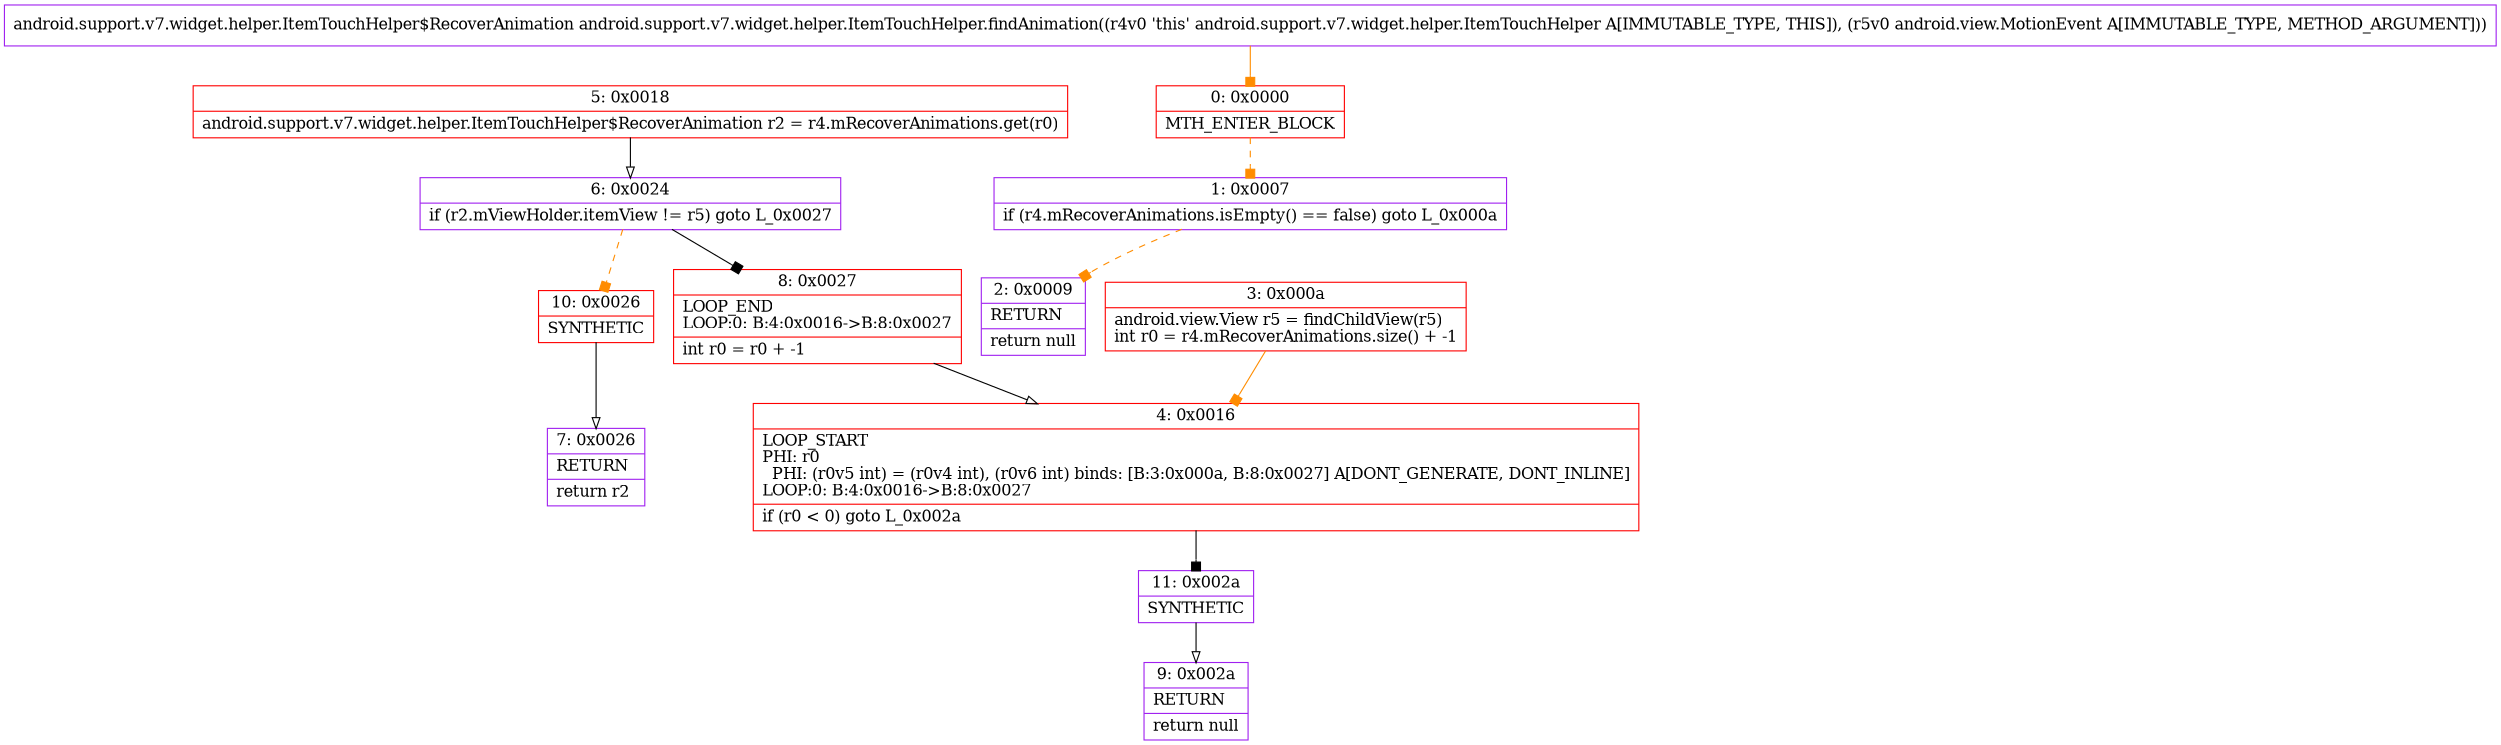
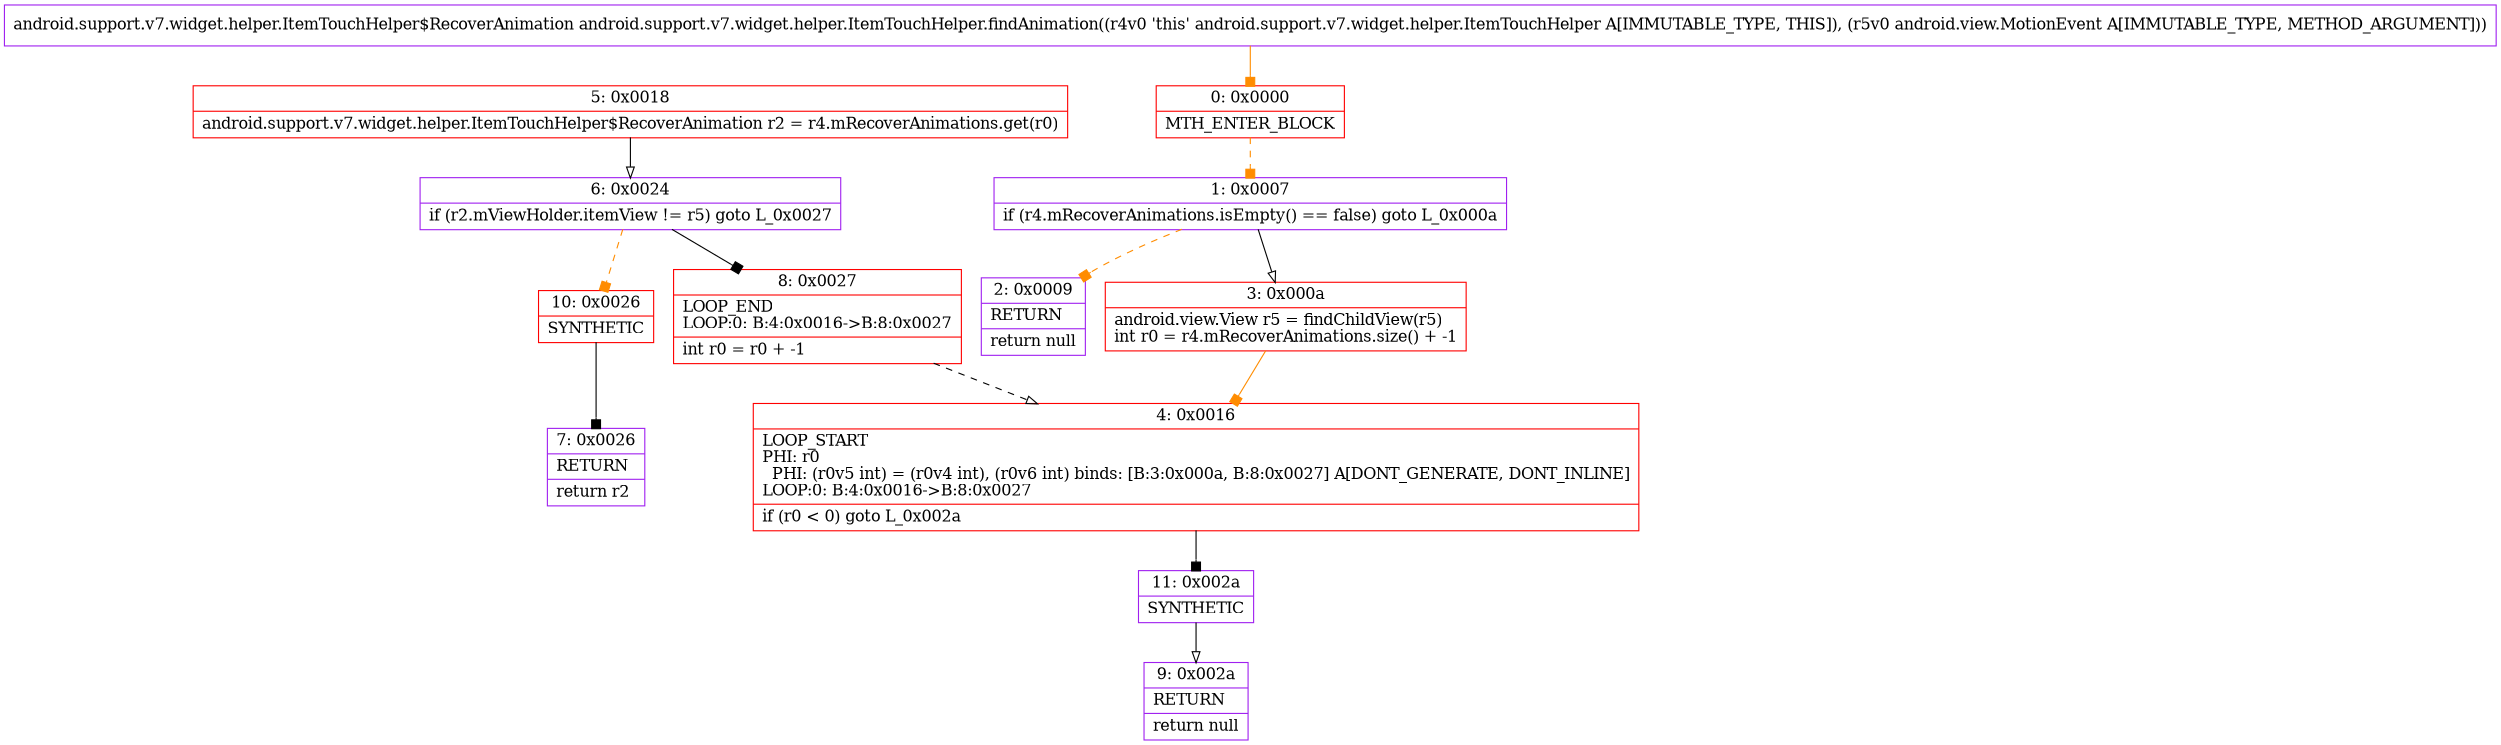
edge "1: 0x0007" -> "3: 0x000a": added
edge "10: 0x0026" -> "7: 0x0026": arrowhead onormal -> box
edge "8: 0x0027" -> "4: 0x0016": style solid -> dashed
